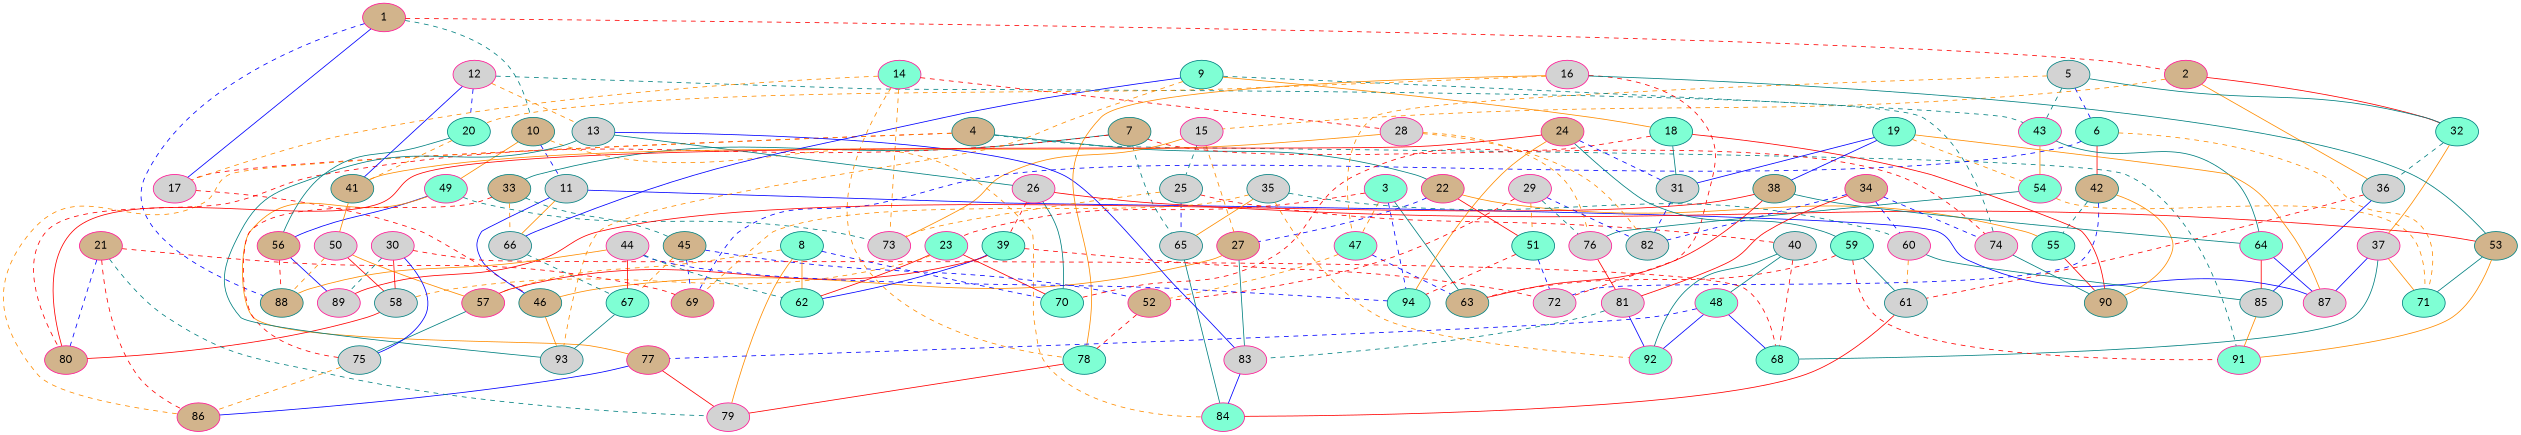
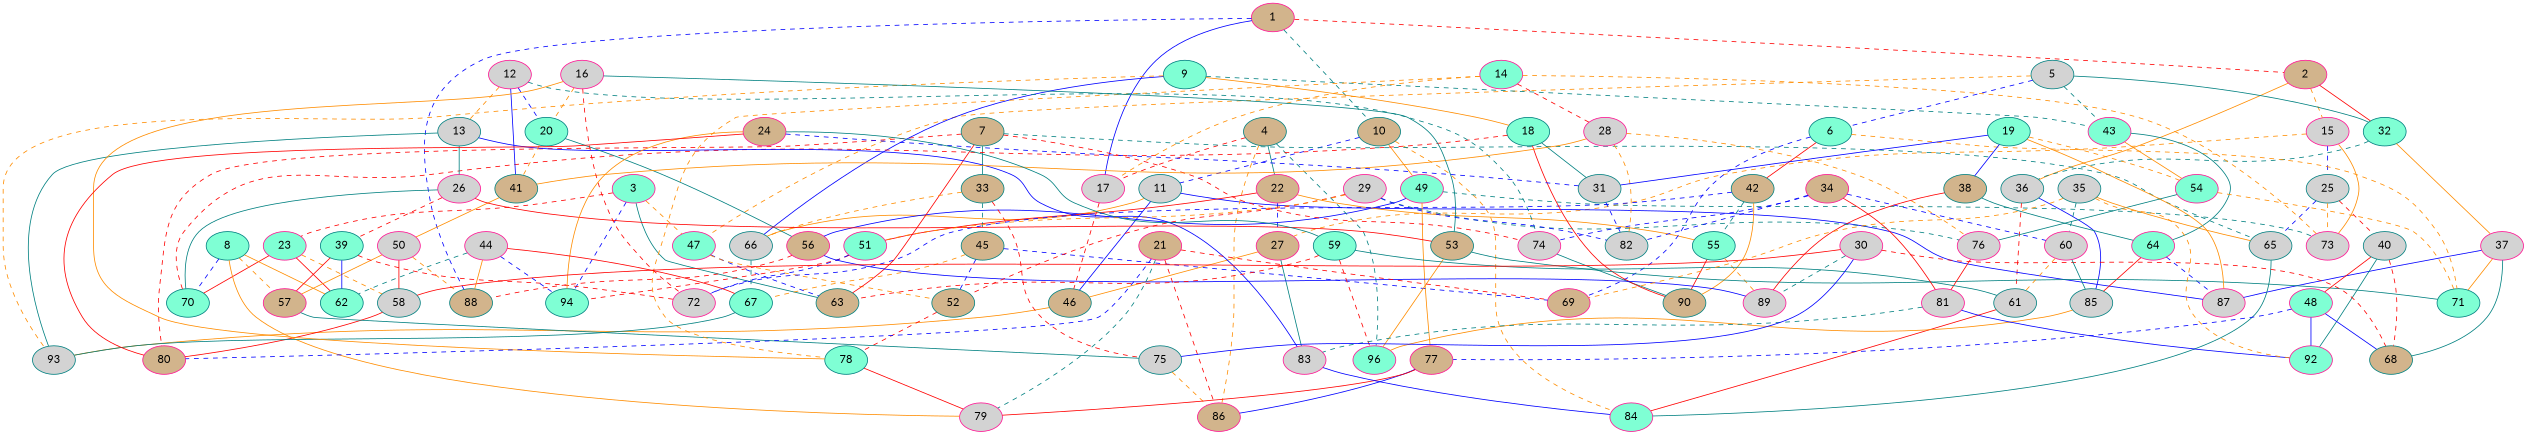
edge "15" -- "25": color teal -> blue
node "51": color teal -> deeppink
edge "38" -- "63": now "7" -- "63"
edge "40" -- "48": color teal -> red
edge "55" -- "89": added
edge "64" -- "87": style solid -> dashed
node "52": color deeppink -> teal
node "68": fillcolor aquamarine -> tan
node "91": label "91" -> "96"
